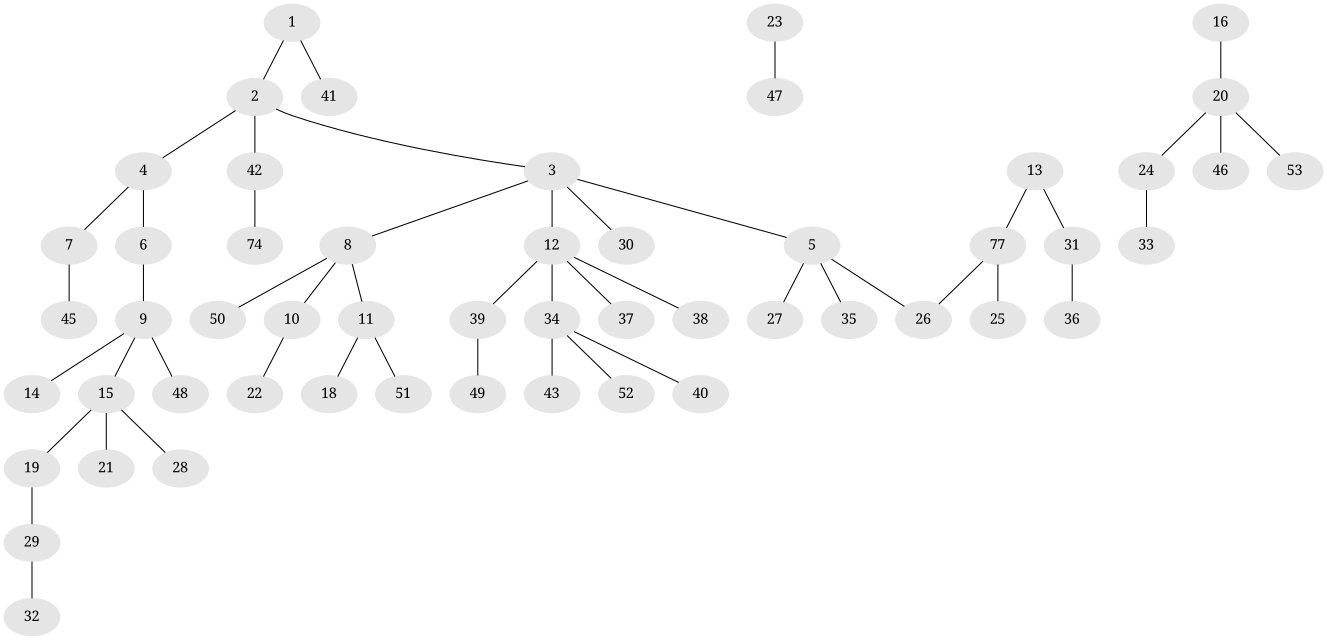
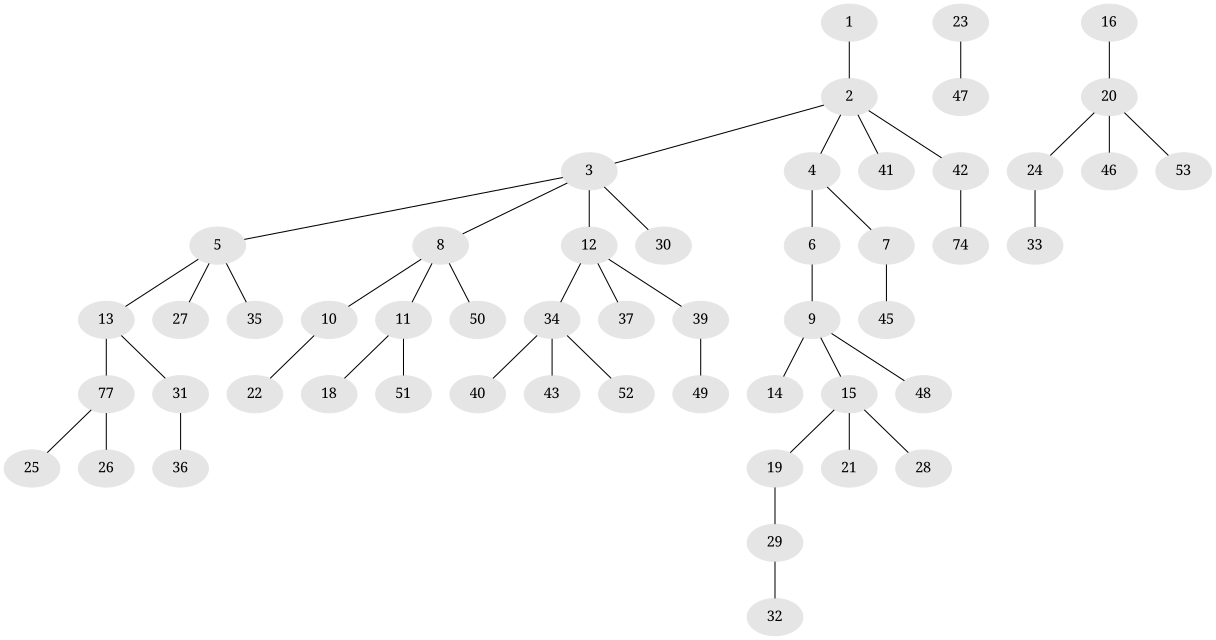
edge "1" -- "41": now "2" -- "41"
edge "5" -- "26": now "5" -- "13"
node "38": removed
